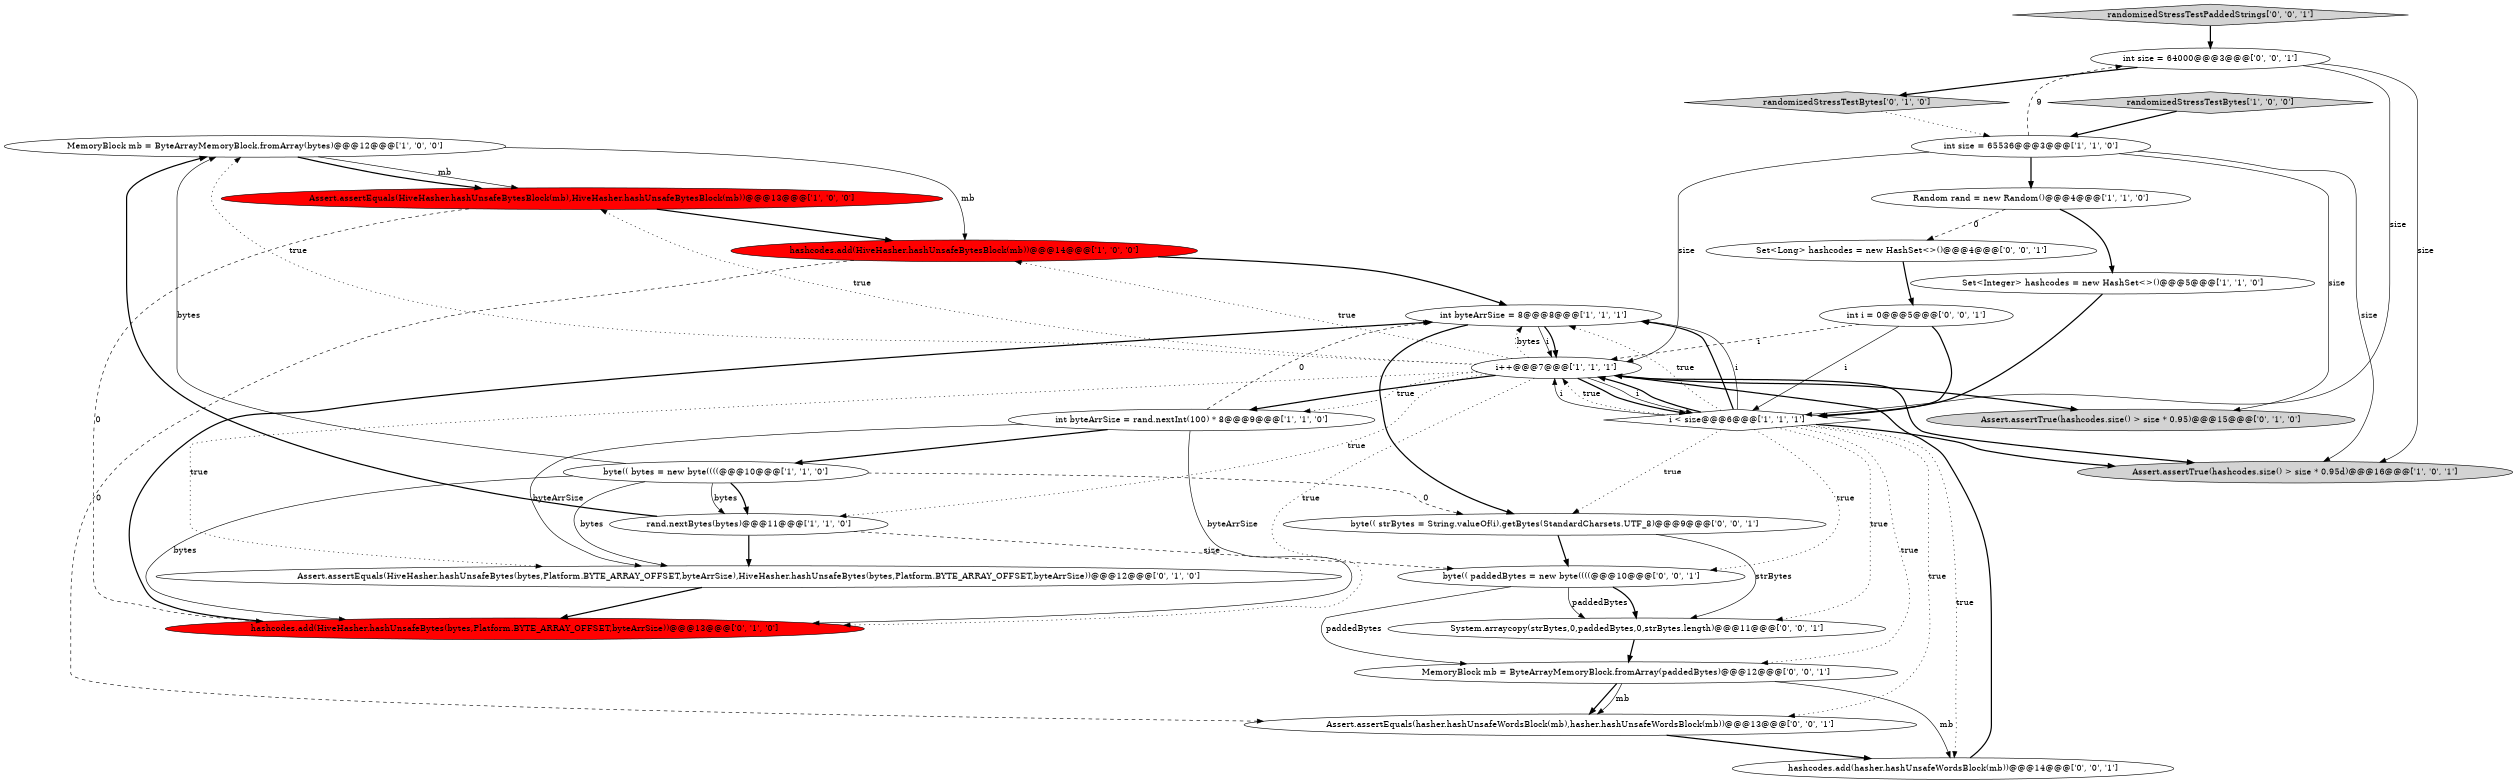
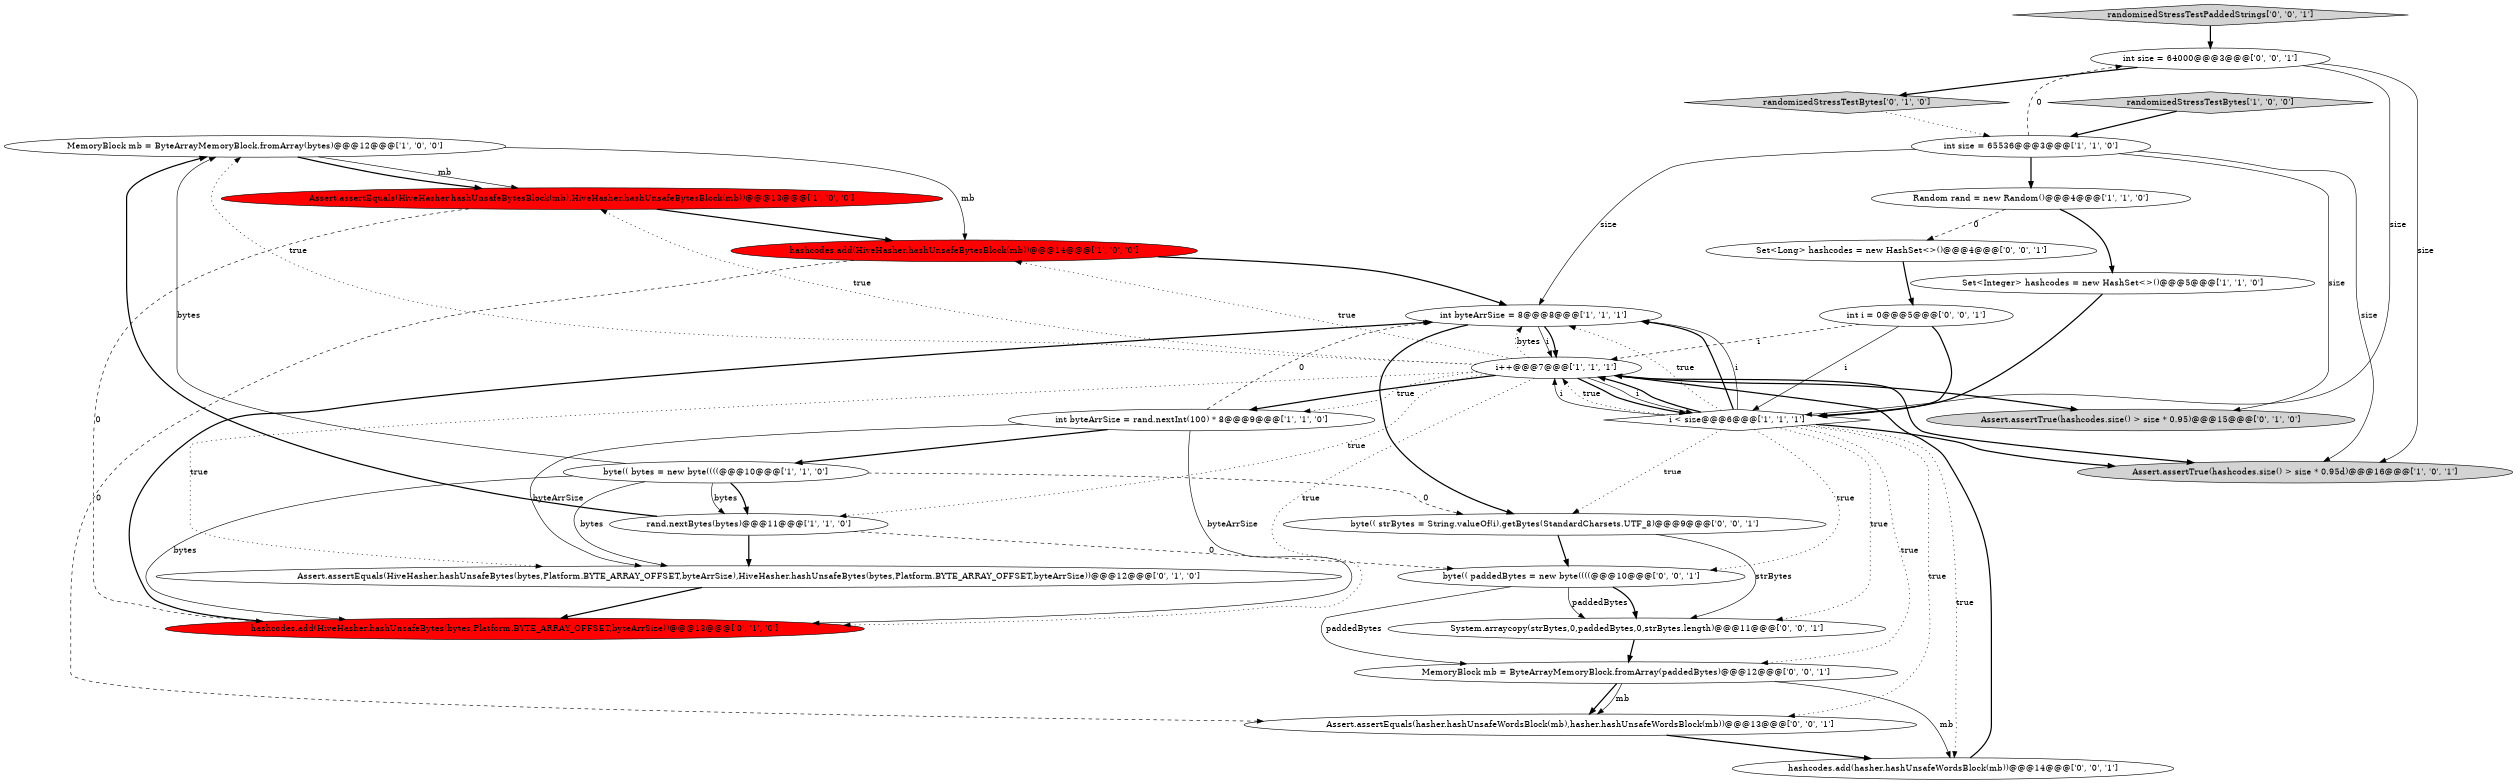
edge "int size = 65536@@@3@@@['1', '1', '0']" -> "int size = 64000@@@3@@@['0', '0', '1']": label "9" -> "0"
edge "int size = 65536@@@3@@@['1', '1', '0']" -> "i++@@@7@@@['1', '1', '1']": now "int size = 65536@@@3@@@['1', '1', '0']" -> "int byteArrSize = 8@@@8@@@['1', '1', '1']"
edge "rand.nextBytes(bytes)@@@11@@@['1', '1', '0']" -> "byte(( paddedBytes = new byte((((@@@10@@@['0', '0', '1']": label "size" -> "0"
